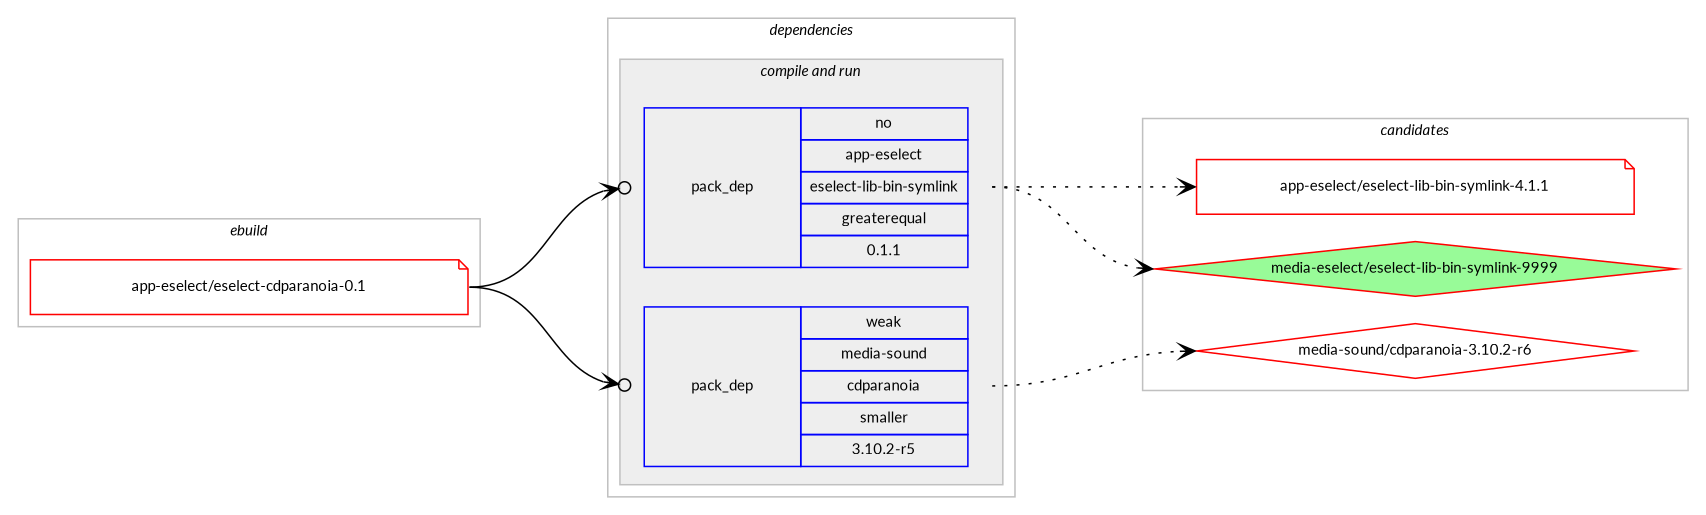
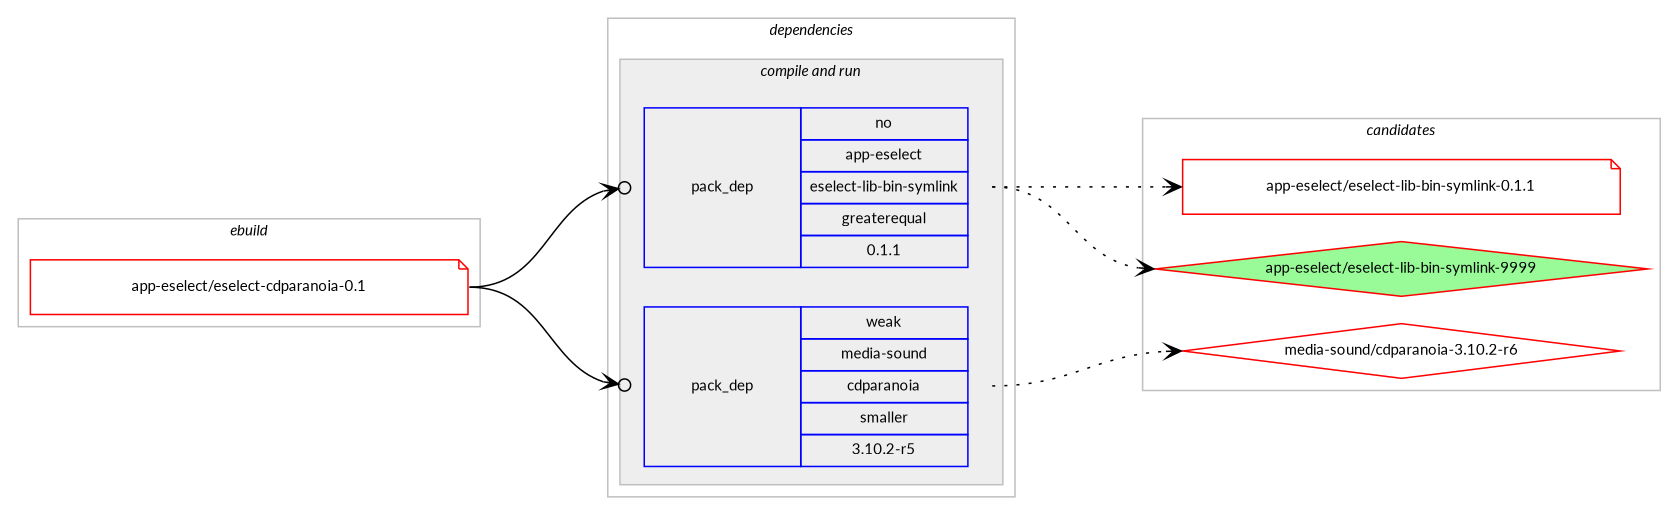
node "app-eselect/eselect-lib-bin-symlink-4.1.1": label "app-eselect/eselect-lib-bin-symlink-4.1.1" -> "app-eselect/eselect-lib-bin-symlink-0.1.1"
node "media-eselect/eselect-lib-bin-symlink-9999": label "media-eselect/eselect-lib-bin-symlink-9999" -> "app-eselect/eselect-lib-bin-symlink-9999"
